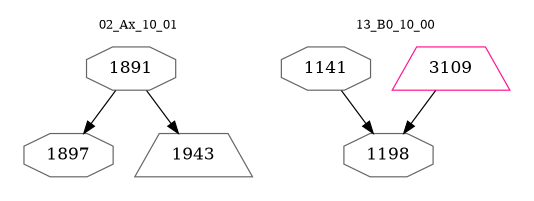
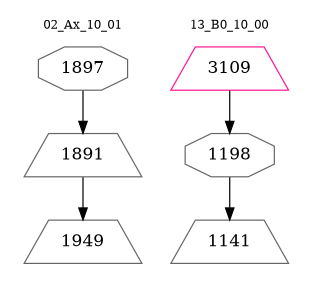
node "1891": shape octagon -> trapezium
node "1141": shape octagon -> trapezium
edge "1891" -> "1897": reversed
edge "1141" -> "1198": reversed
node "1943": label "1943" -> "1949"
